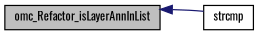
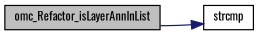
edge "strcmp" -> "omc_Refactor_isLayerAnnInList": reversed
